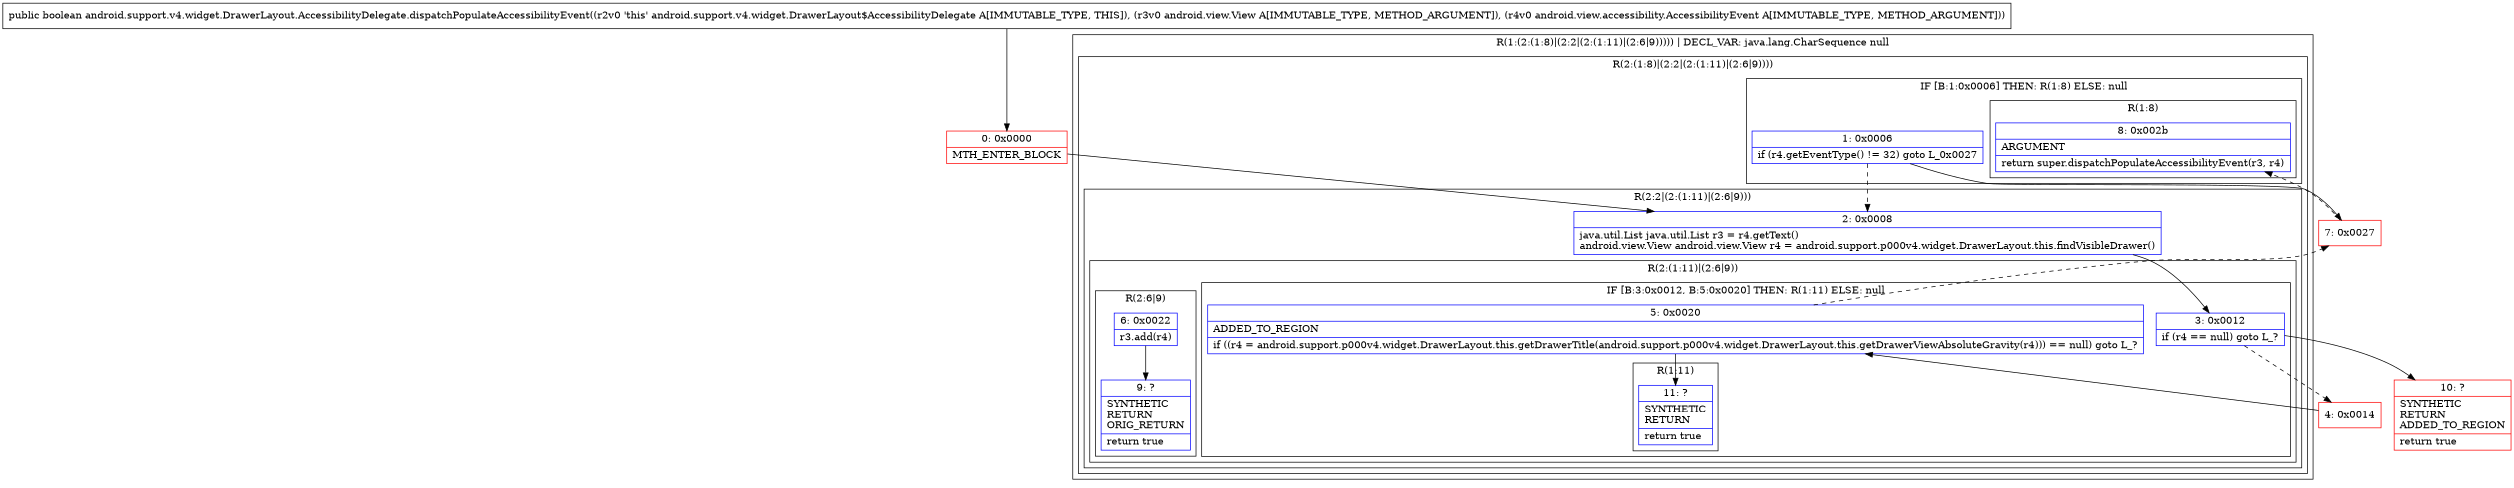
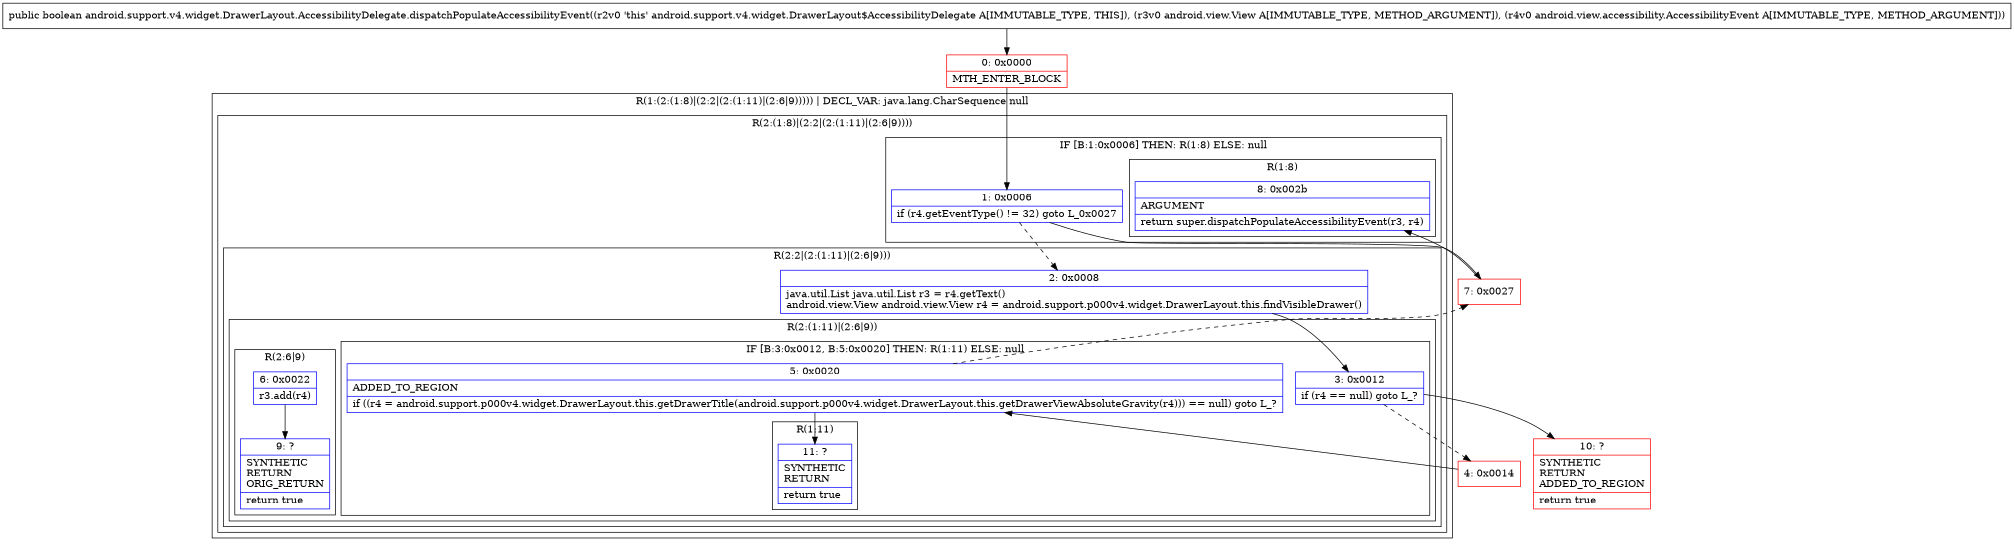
edge "0: 0x0000" -> "2: 0x0008": now "0: 0x0000" -> "1: 0x0006"
edge "7: 0x0027" -> "8: 0x002b": style dashed -> solid
